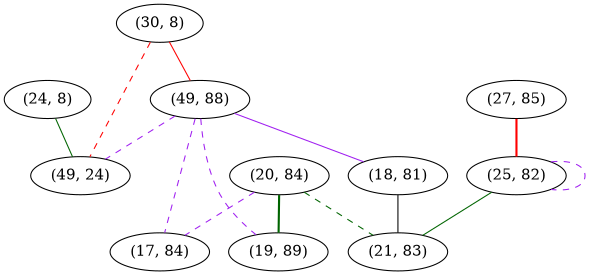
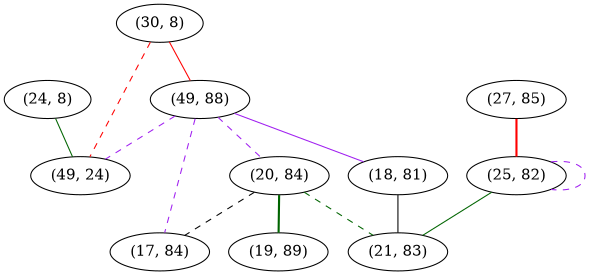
edge "(49, 88)" -- "(19, 89)": now "(49, 88)" -- "(20, 84)"
edge "(20, 84)" -- "(17, 84)": color purple -> black
